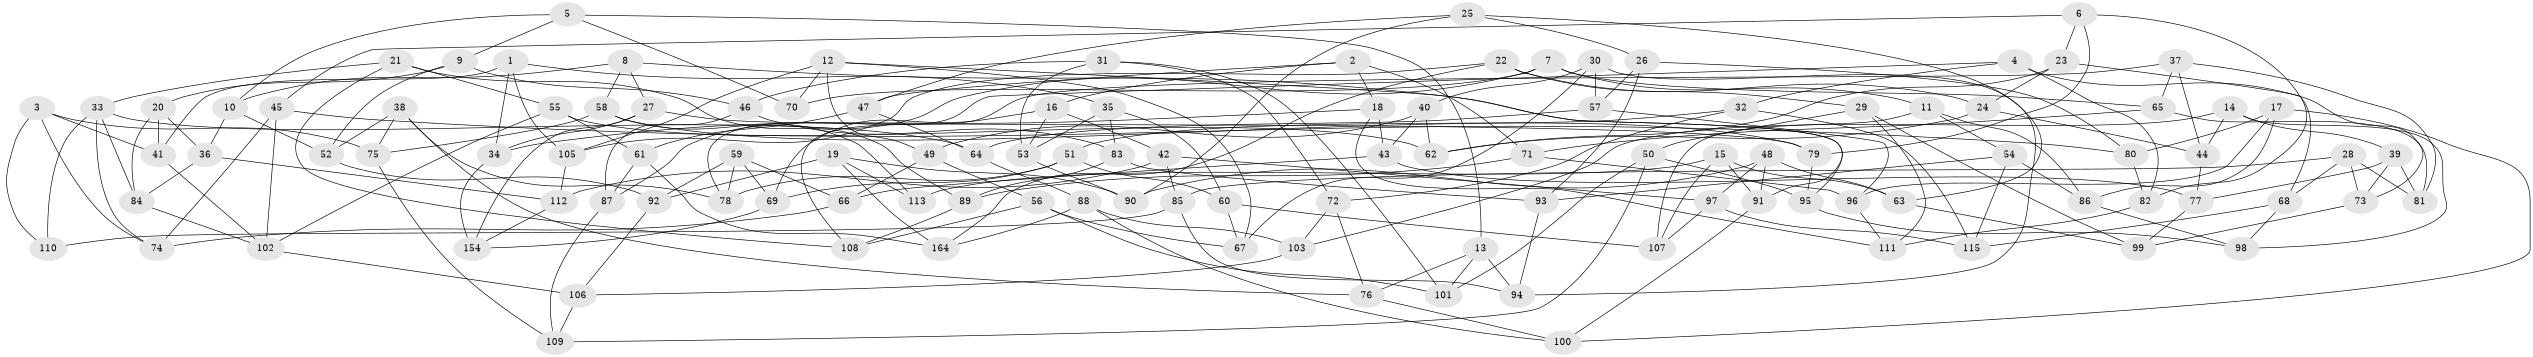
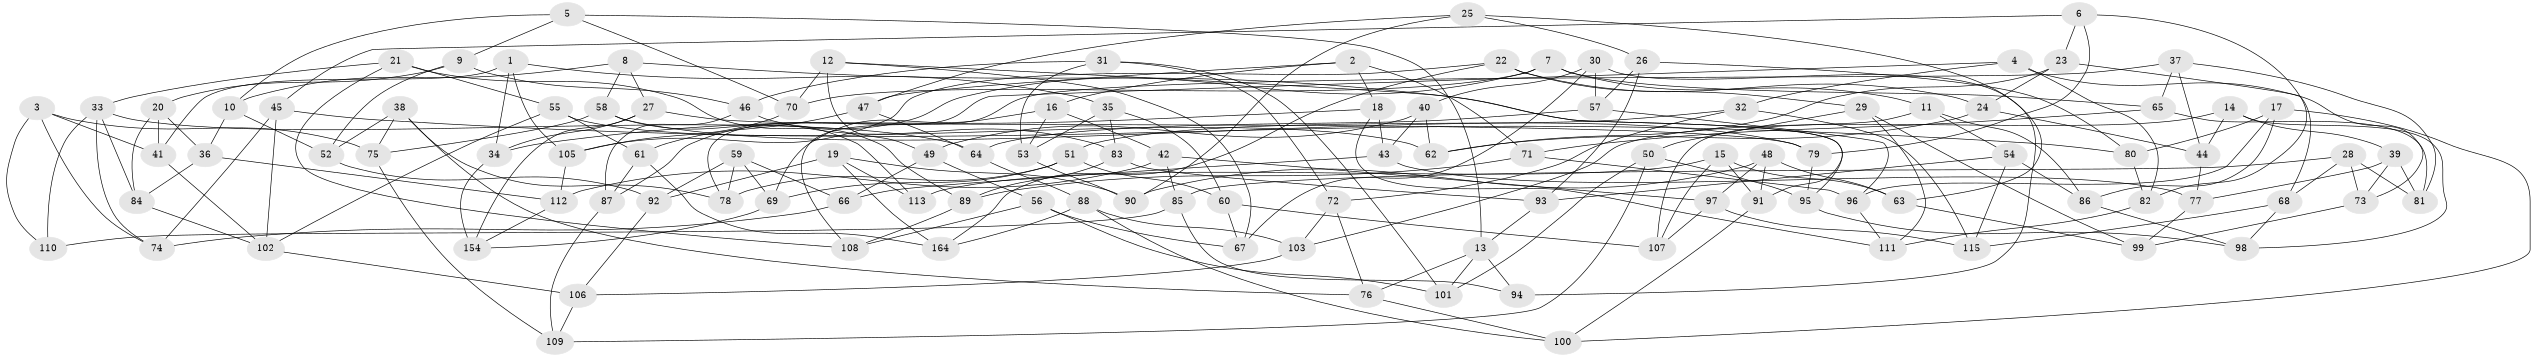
edge "12" -- "105": now "70" -- "105"
edge "93" -- "94": now "93" -- "13"
